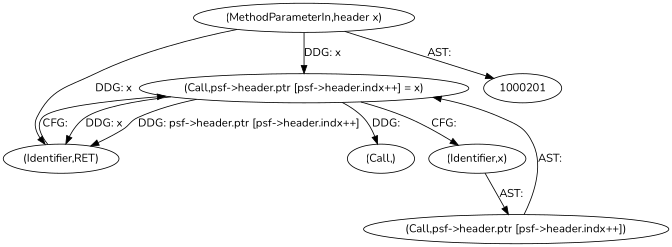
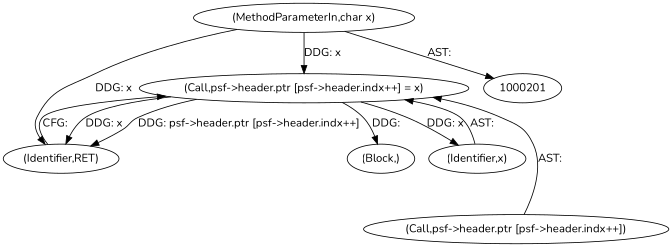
node "(MethodParameterIn,header x)": label "(MethodParameterIn,header x)" -> "(MethodParameterIn,char x)"
edge "(Call,psf->header.ptr [psf->header.indx++] = x)" -> "(Identifier,x)": label "CFG: " -> "DDG: x"
node "(Call,)": label "(Call,)" -> "(Block,)"
edge "(Identifier,x)" -> "(Call,psf->header.ptr [psf->header.indx++])": now "(Identifier,x)" -> "(Call,psf->header.ptr [psf->header.indx++] = x)"
